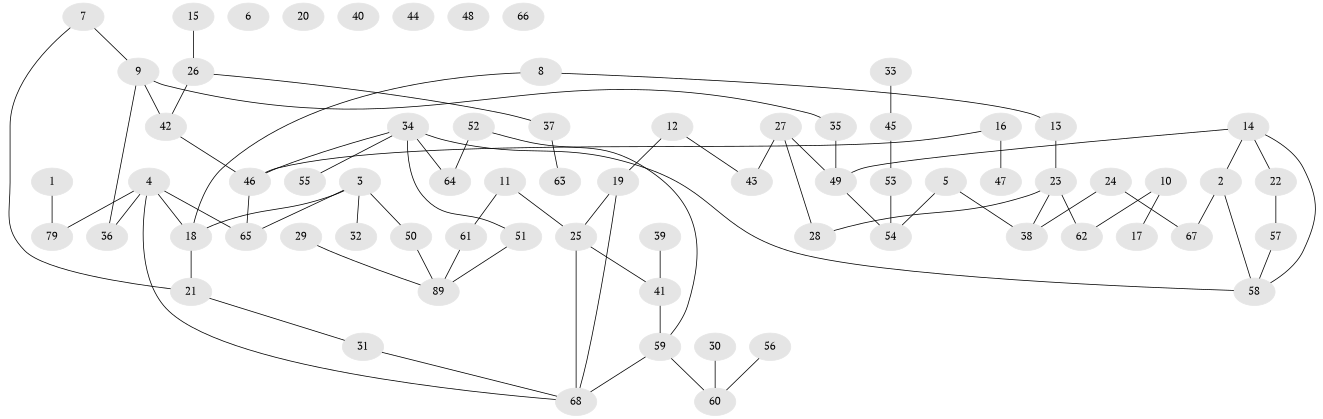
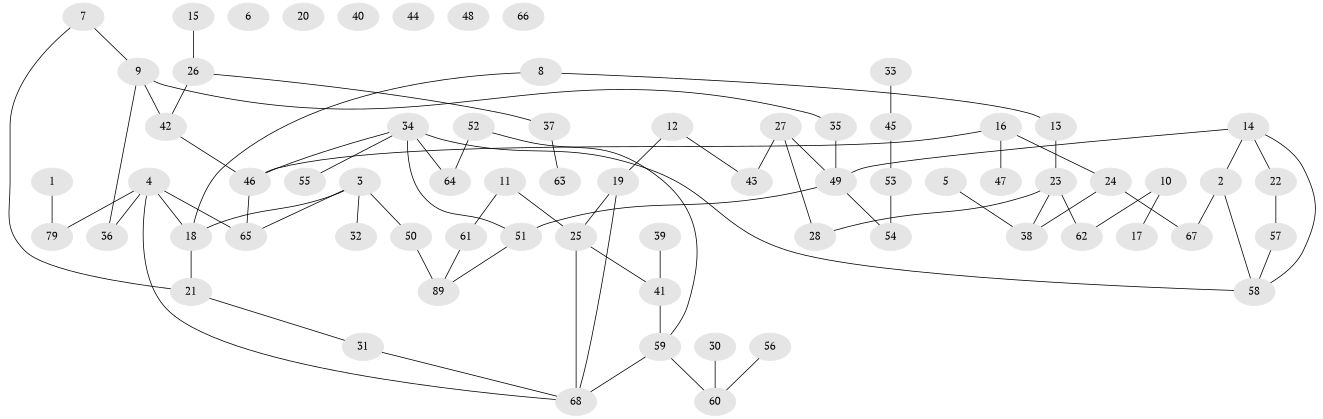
edge "16" -- "24": added
edge "49" -- "51": added
edge "5" -- "54": removed
node "29": removed
